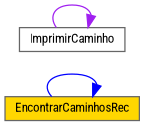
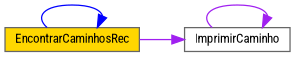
edge "EncontrarCaminhosRec" -> "ImprimirCaminho": added
